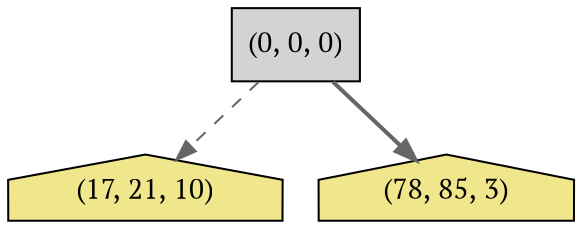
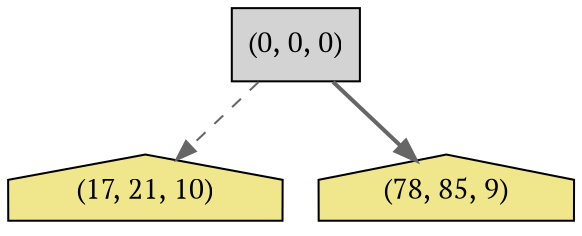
node "(78, 85, 3)": label "(78, 85, 3)" -> "(78, 85, 9)"
